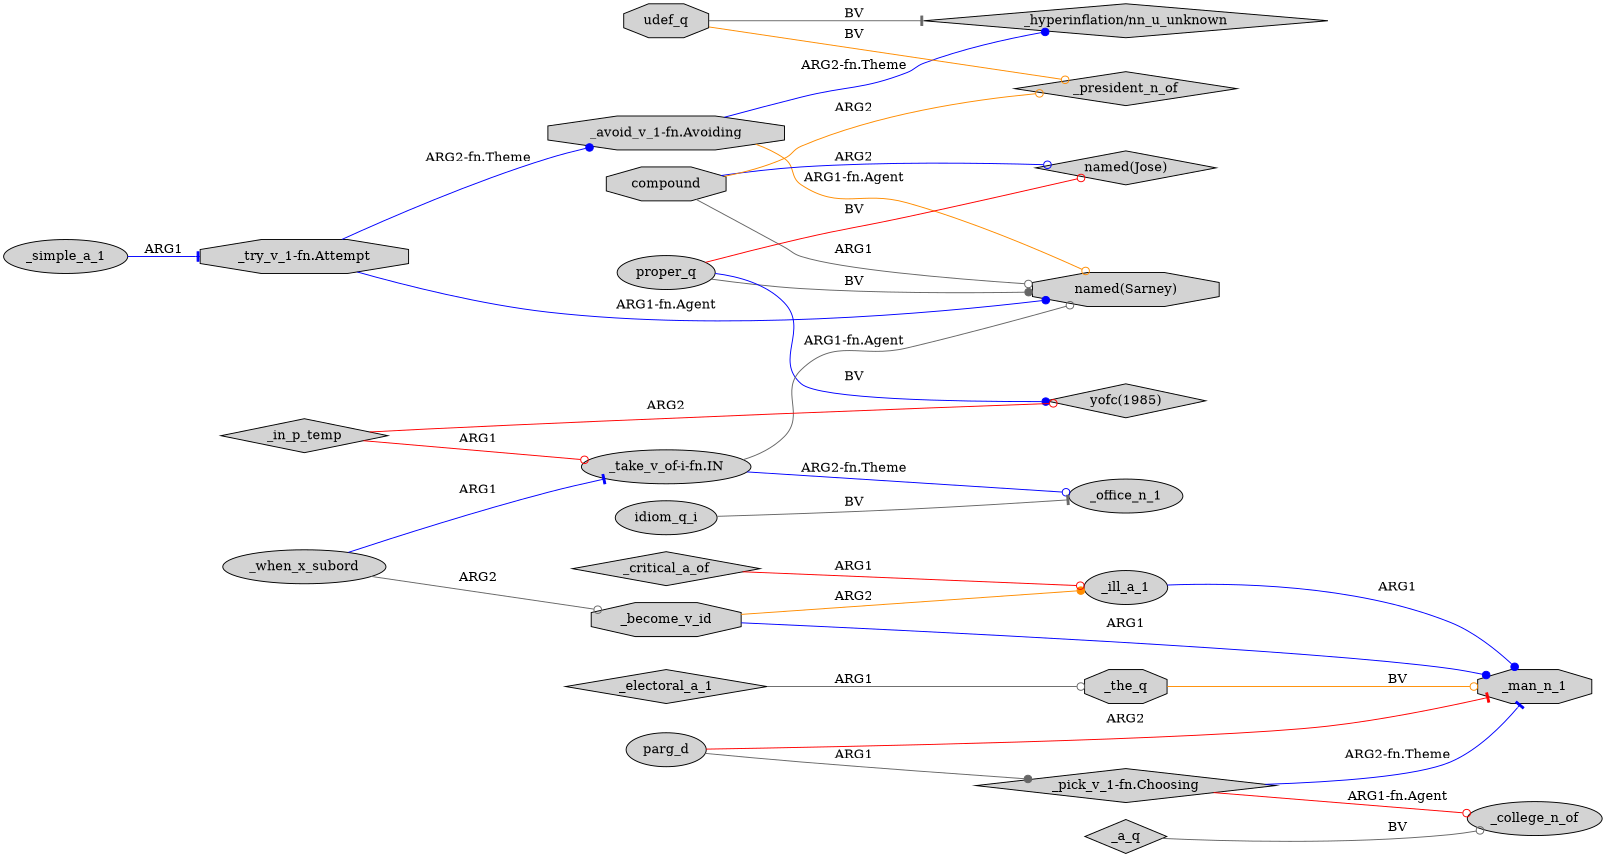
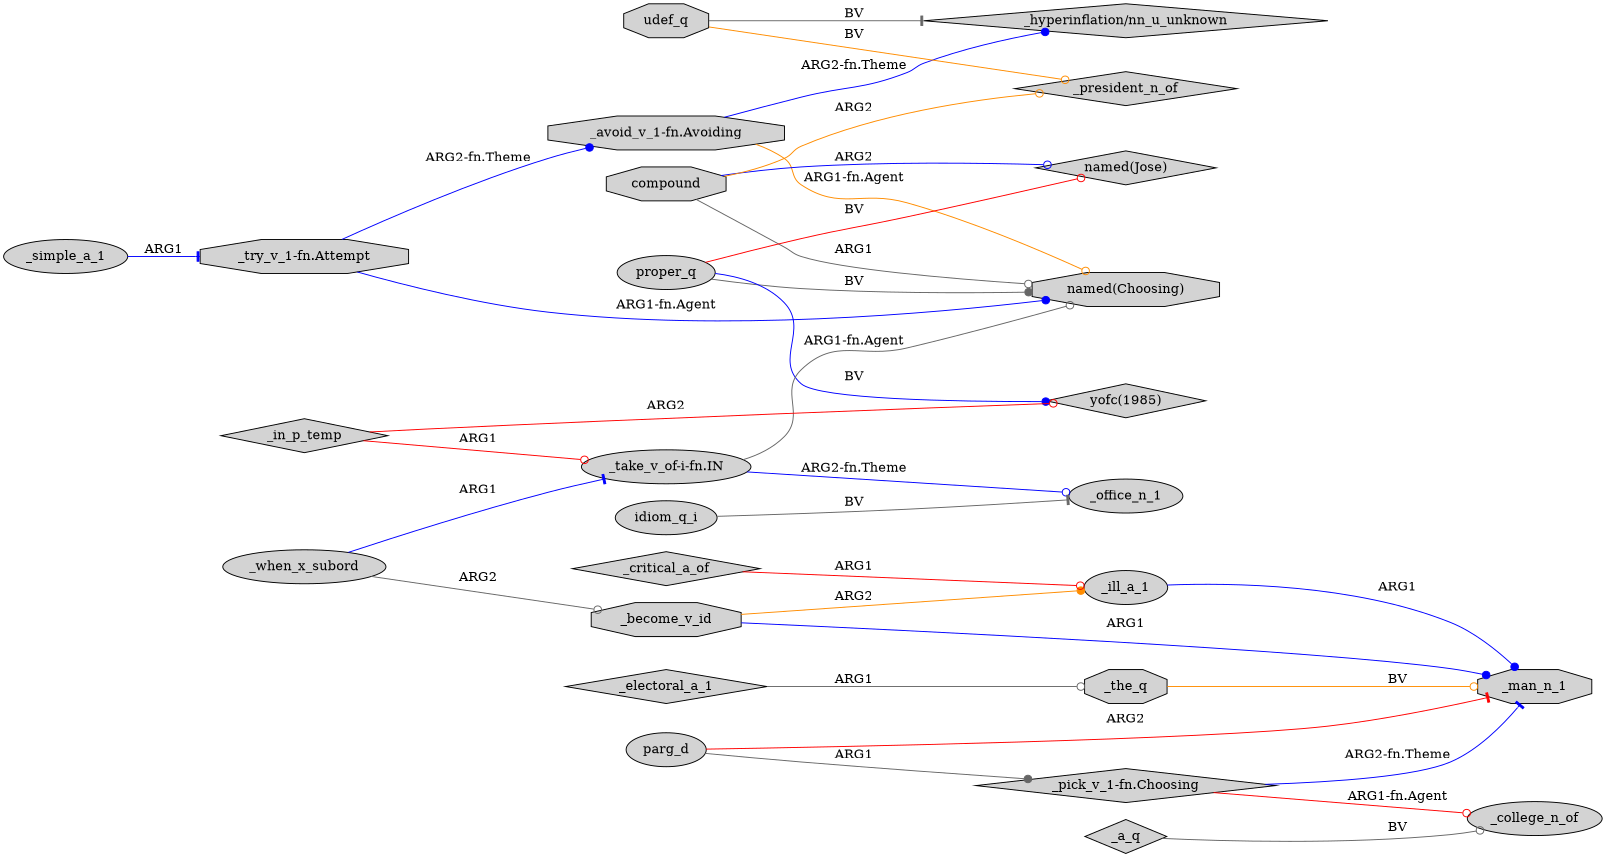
node "named(Sarney)": label "named(Sarney)" -> "named(Choosing)"
